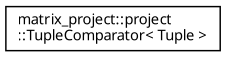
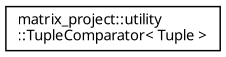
node "matrix_project::project ::TupleComparator< Tuple >": label "matrix_project::project ::TupleComparator< Tuple >" -> "matrix_project::utility ::TupleComparator< Tuple >"
